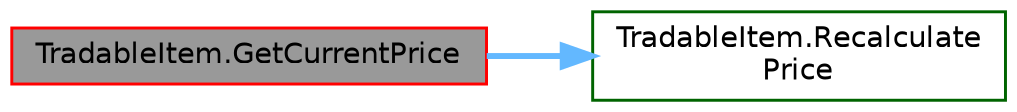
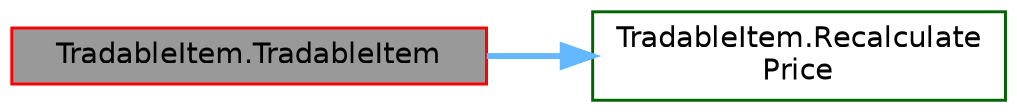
node "TradableItem.GetCurrentPrice": label "TradableItem.GetCurrentPrice" -> "TradableItem.TradableItem"
